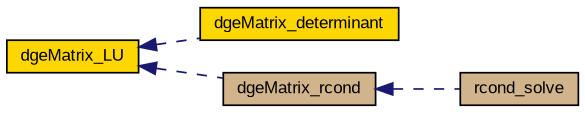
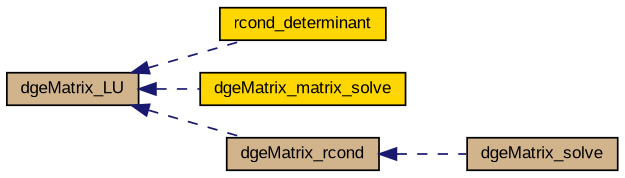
node "dgeMatrix_determinant": label "dgeMatrix_determinant" -> "rcond_determinant"
node "dgeMatrix_LU": fillcolor gold -> tan
node "dgeMatrix_matrix_solve": added
node "rcond_solve": label "rcond_solve" -> "dgeMatrix_solve"
